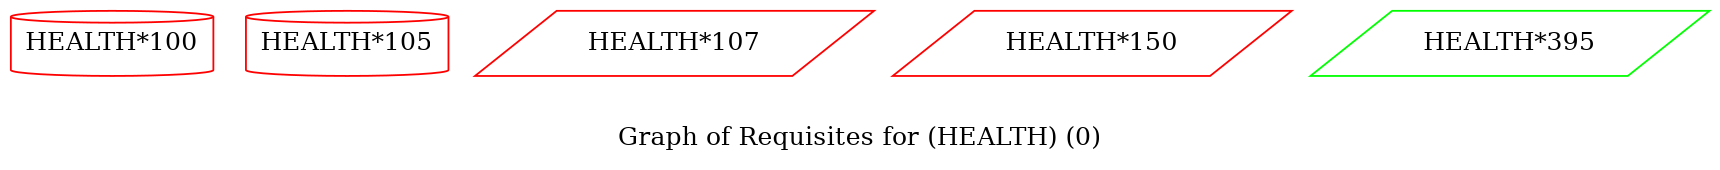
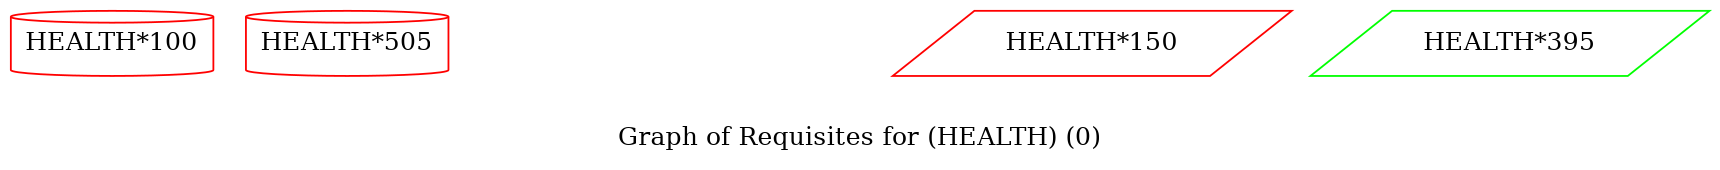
node "HEALTH*105": label "HEALTH*105" -> "HEALTH*505"
node "HEALTH*107": removed
